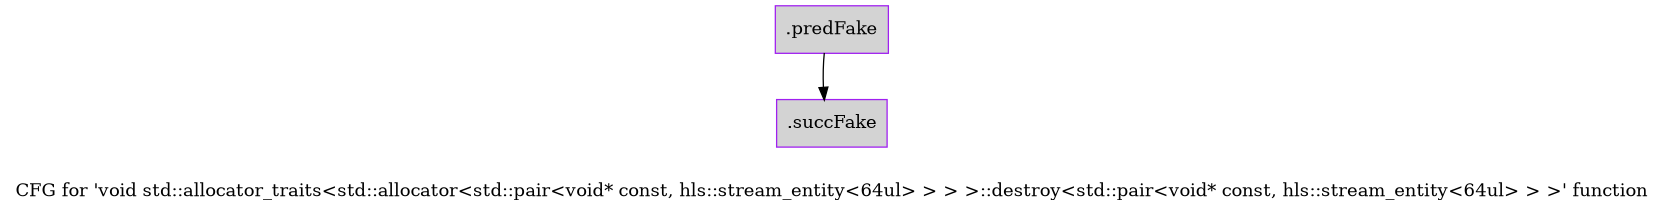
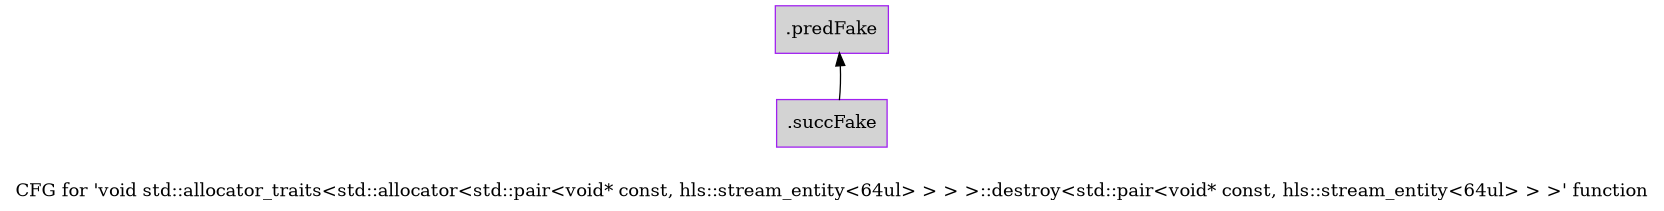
edge ".predFake" -> ".succFake": reversed
